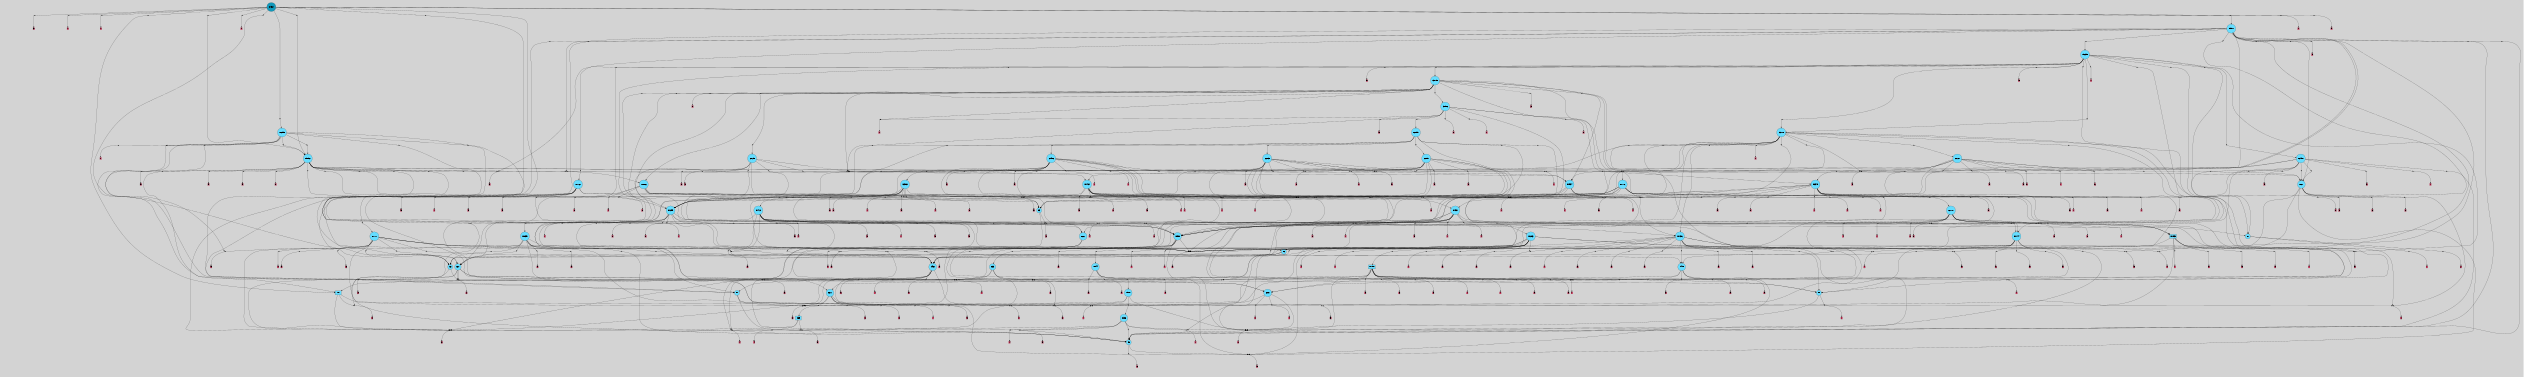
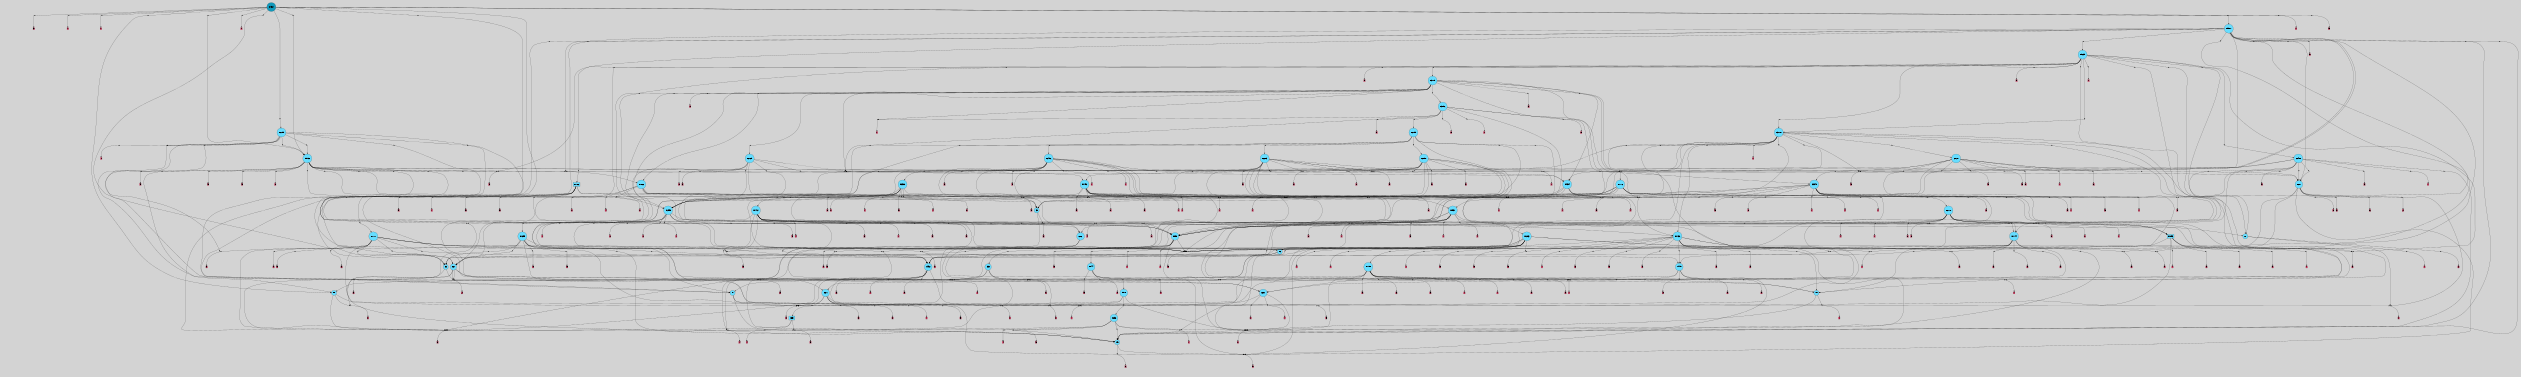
node "T1762": shape circle -> box
node "T1158": shape box -> circle
node "T8": shape box -> circle
